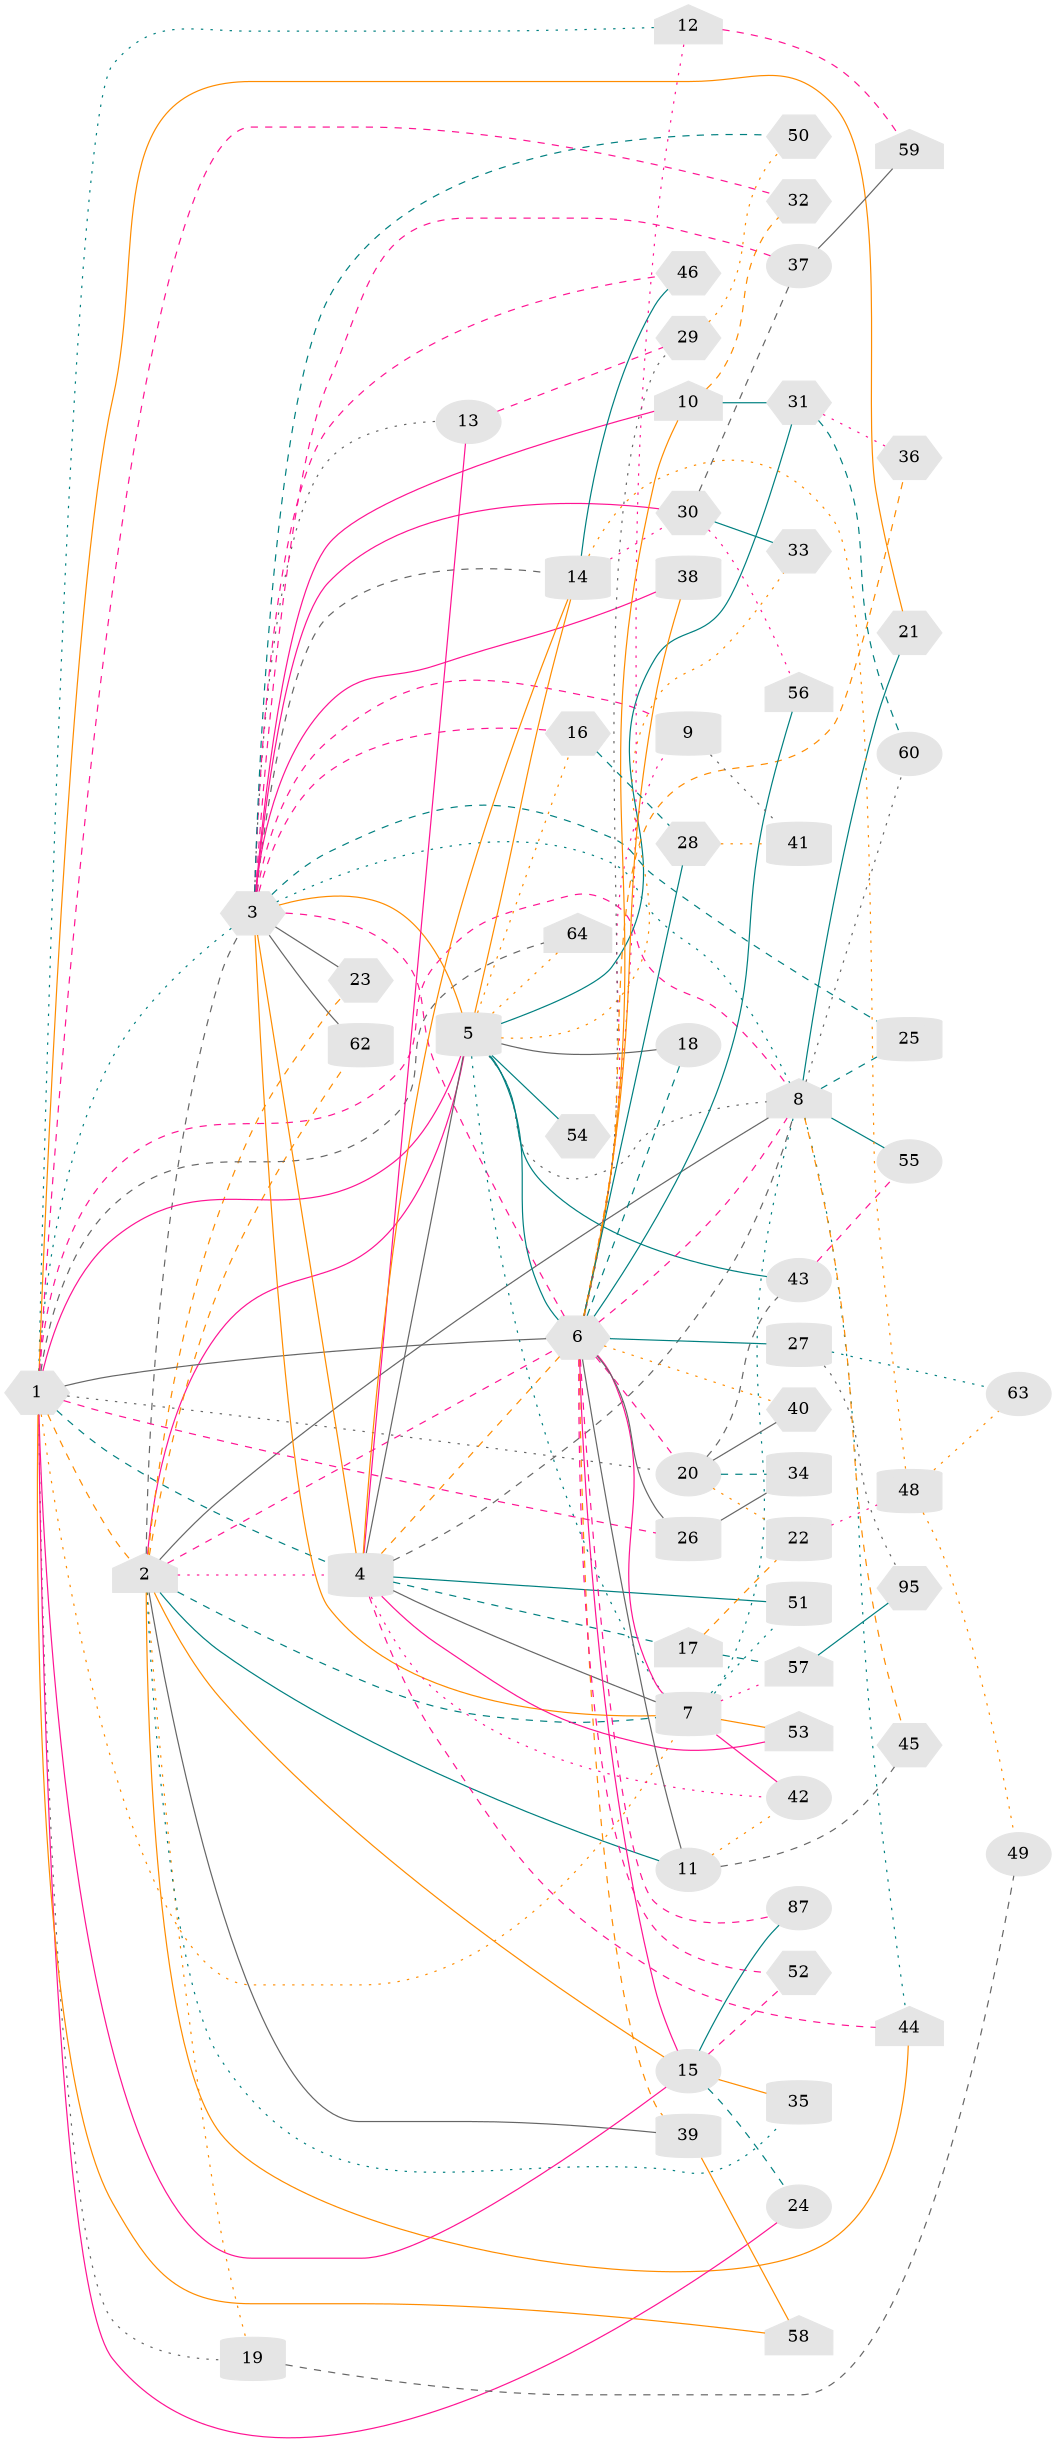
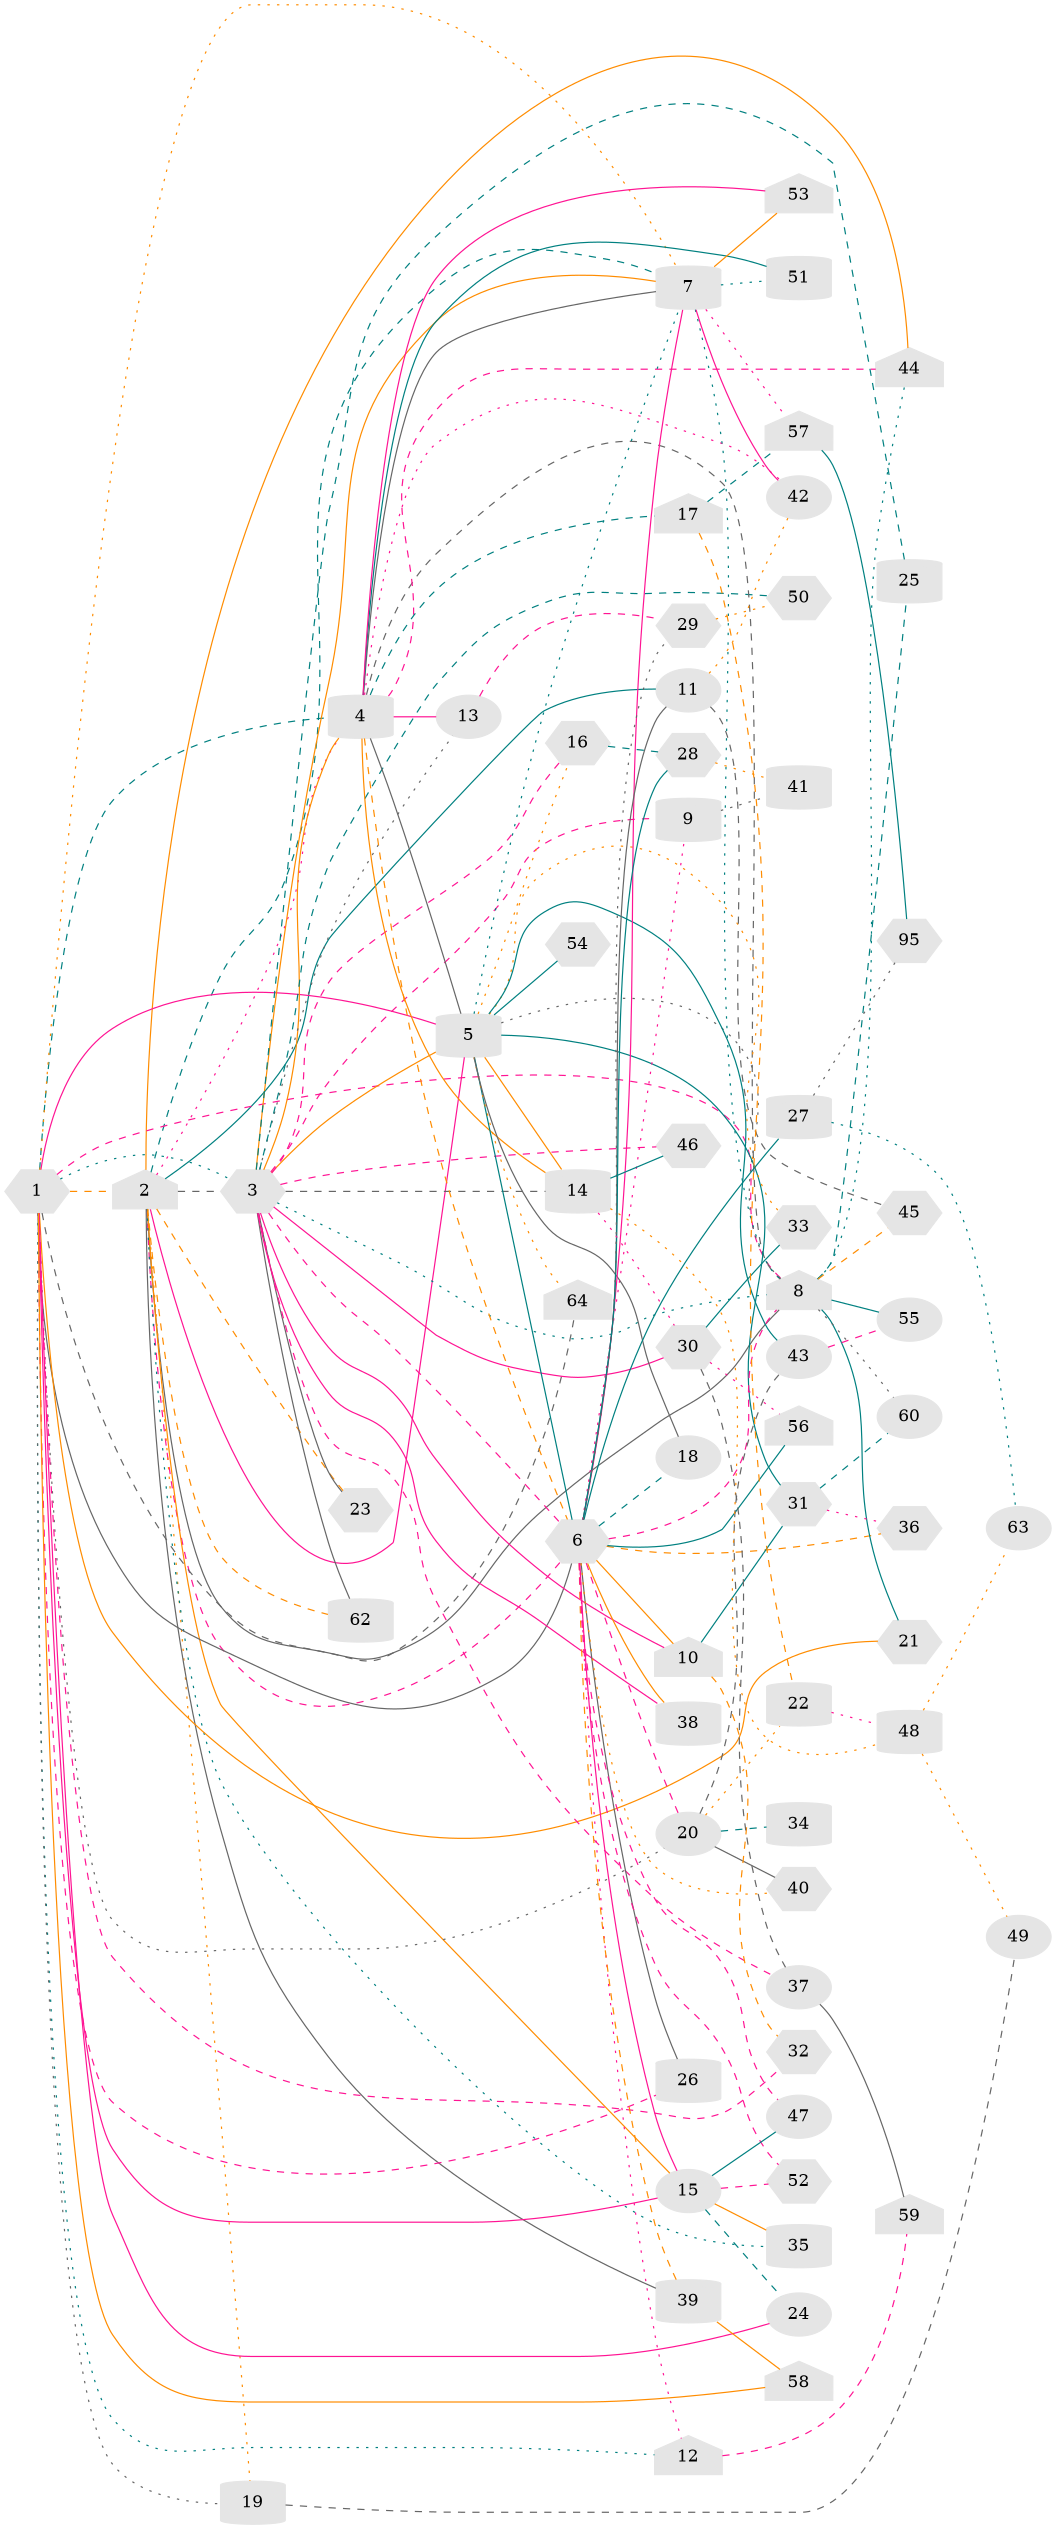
edge "34" -- "26": removed
node "87": label "87" -> "47"
